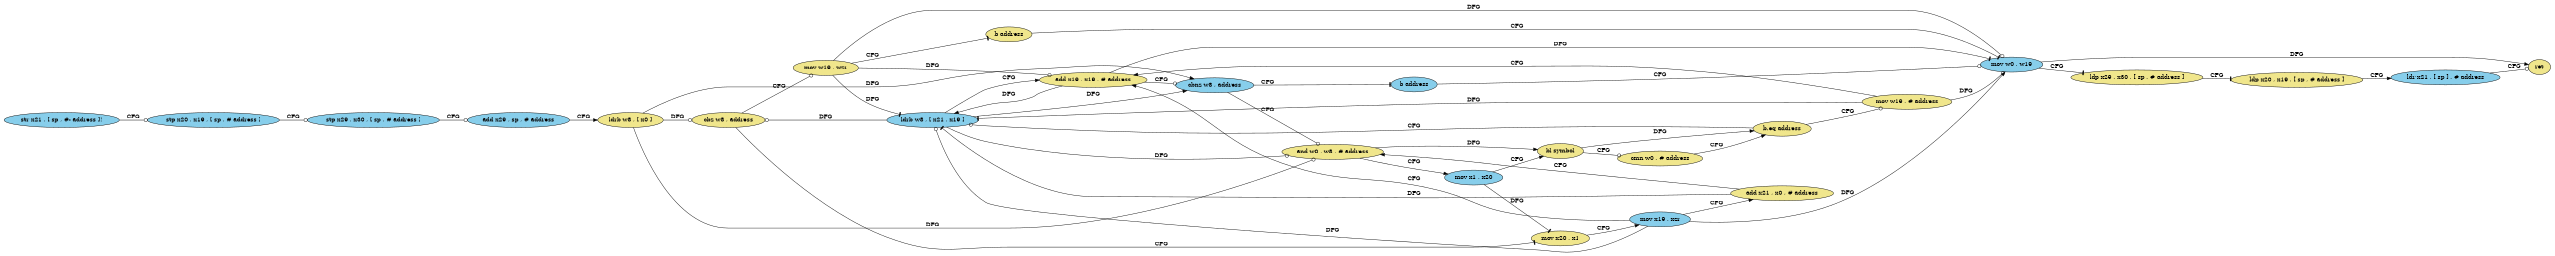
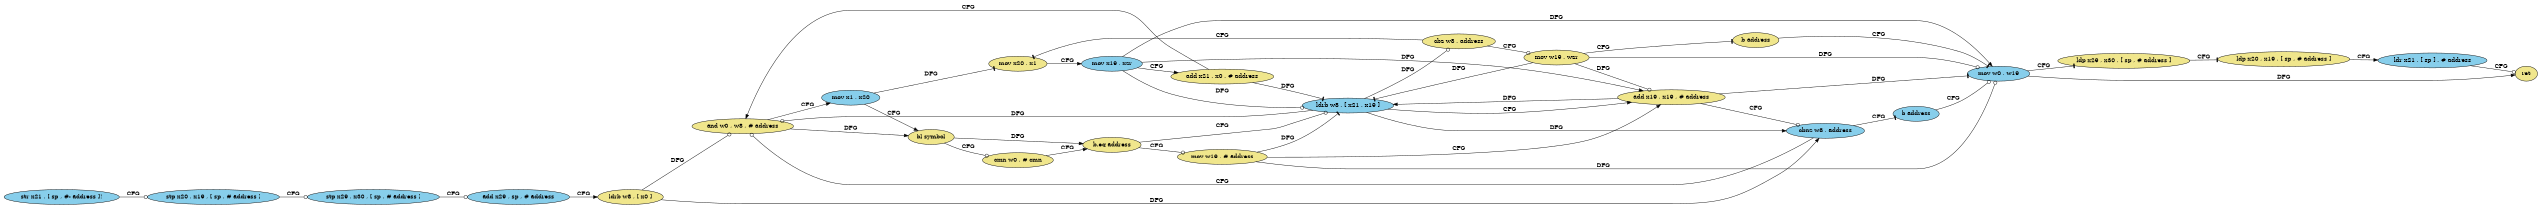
edge "ldrb w8 , [ x0 ]" -> "cbz w8 , address": removed, label "DFG"
node "cmn w0 , # address": label "cmn w0 , # address" -> "cmn w0 , # cmn"
edge "mov x19 , xzr" -> "add x19 , x19 , # address": label "CFG" -> "DFG"
